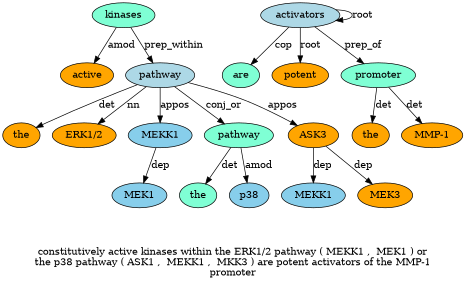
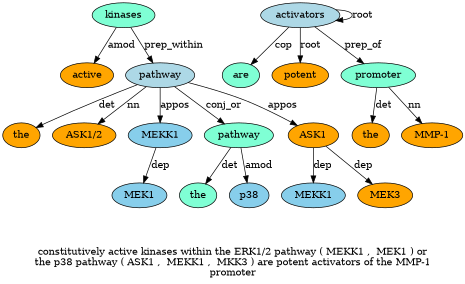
edge "promoter" -> "MMP-1": label "det" -> "nn"
node "ERK1/2": label "ERK1/2" -> "ASK1/2"
node "ASK3": label "ASK3" -> "ASK1"
